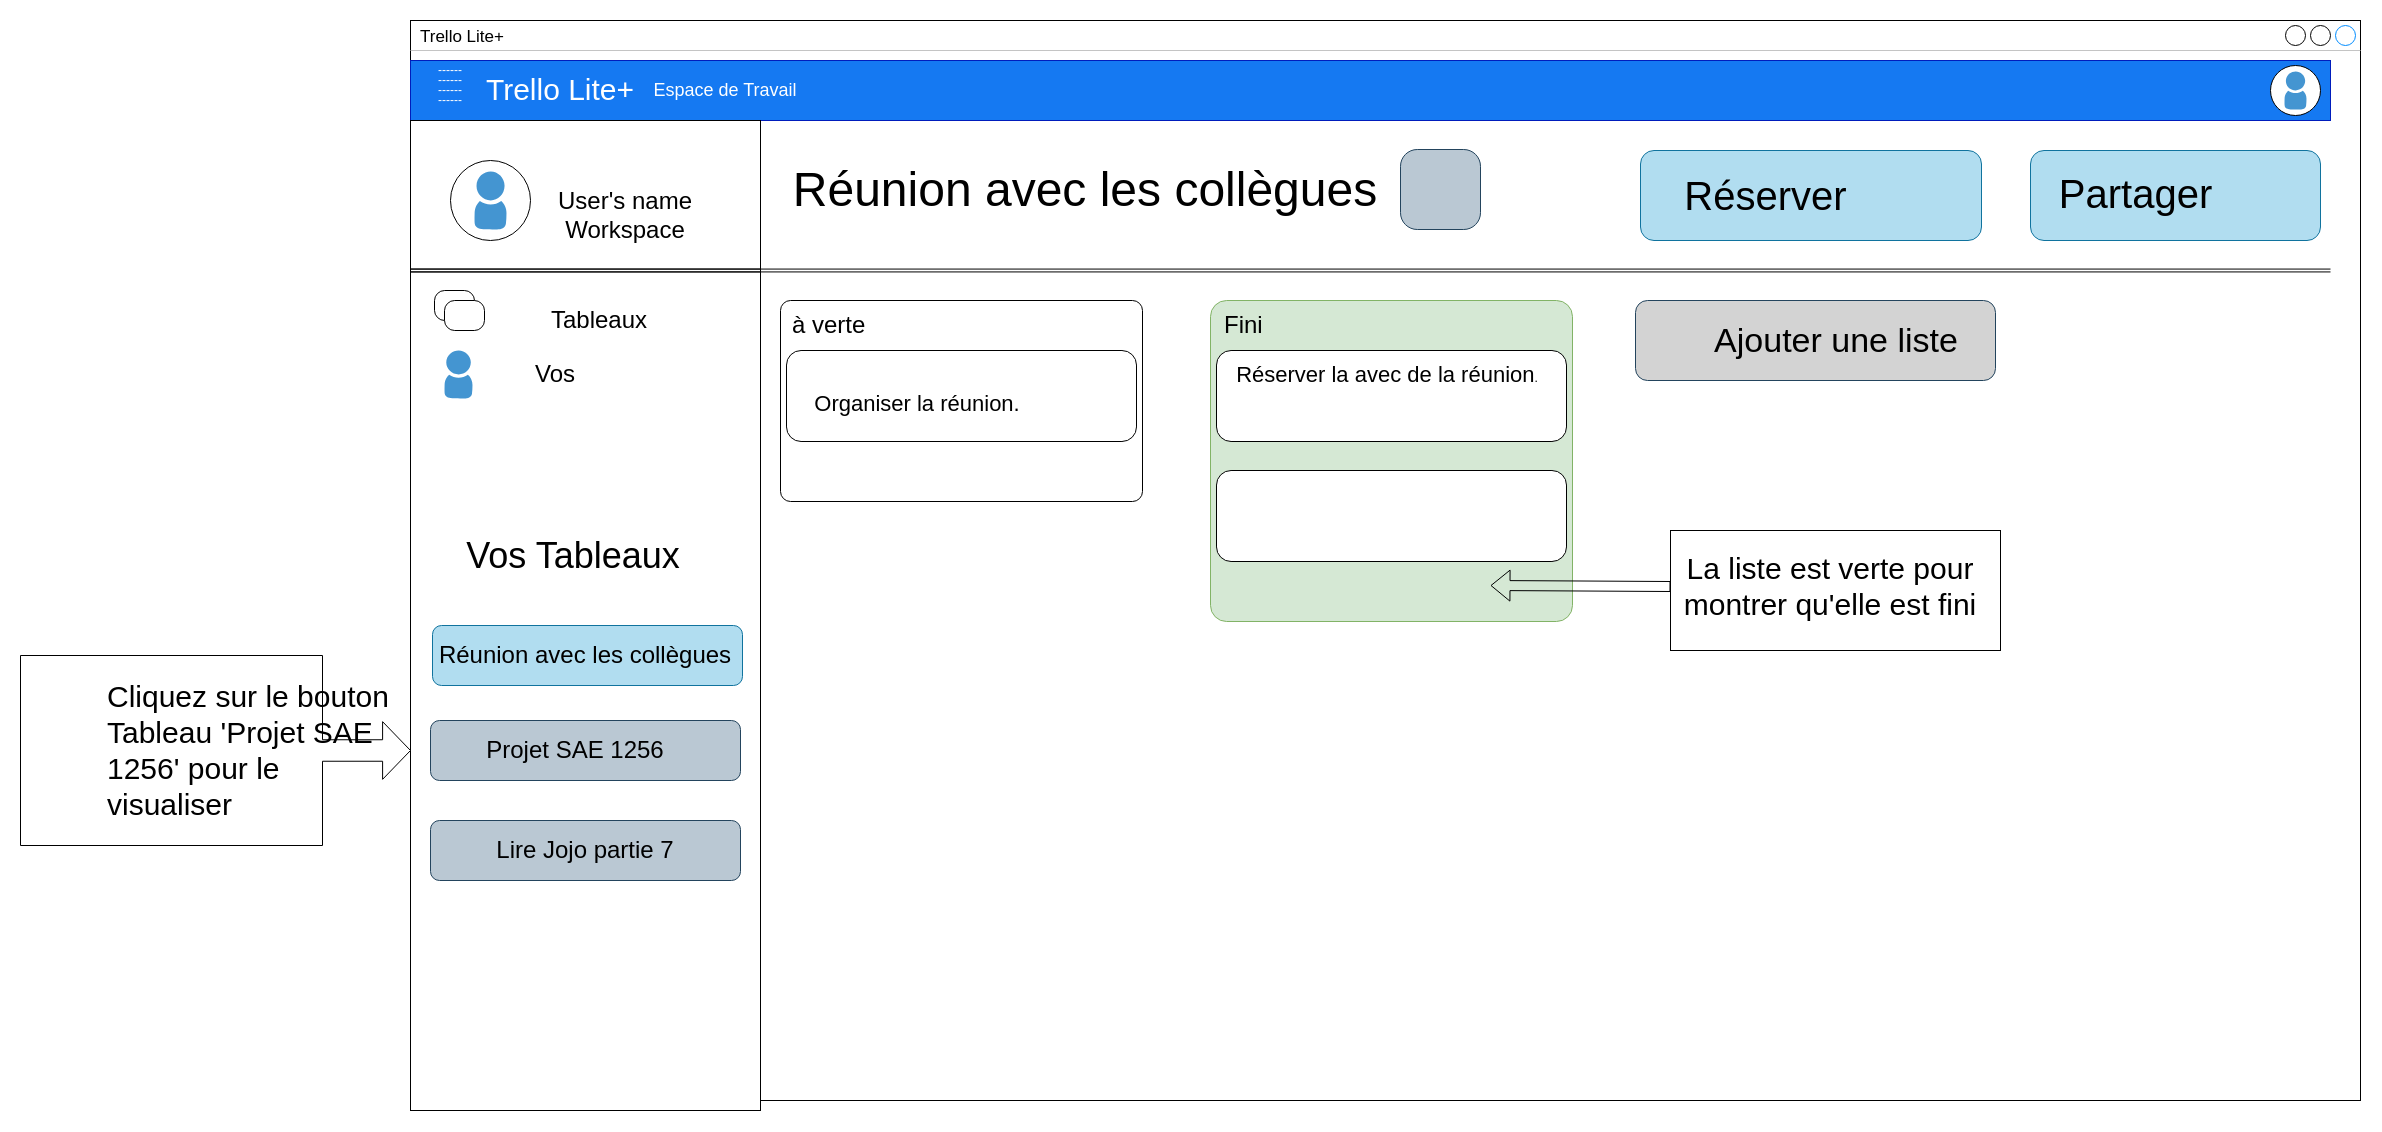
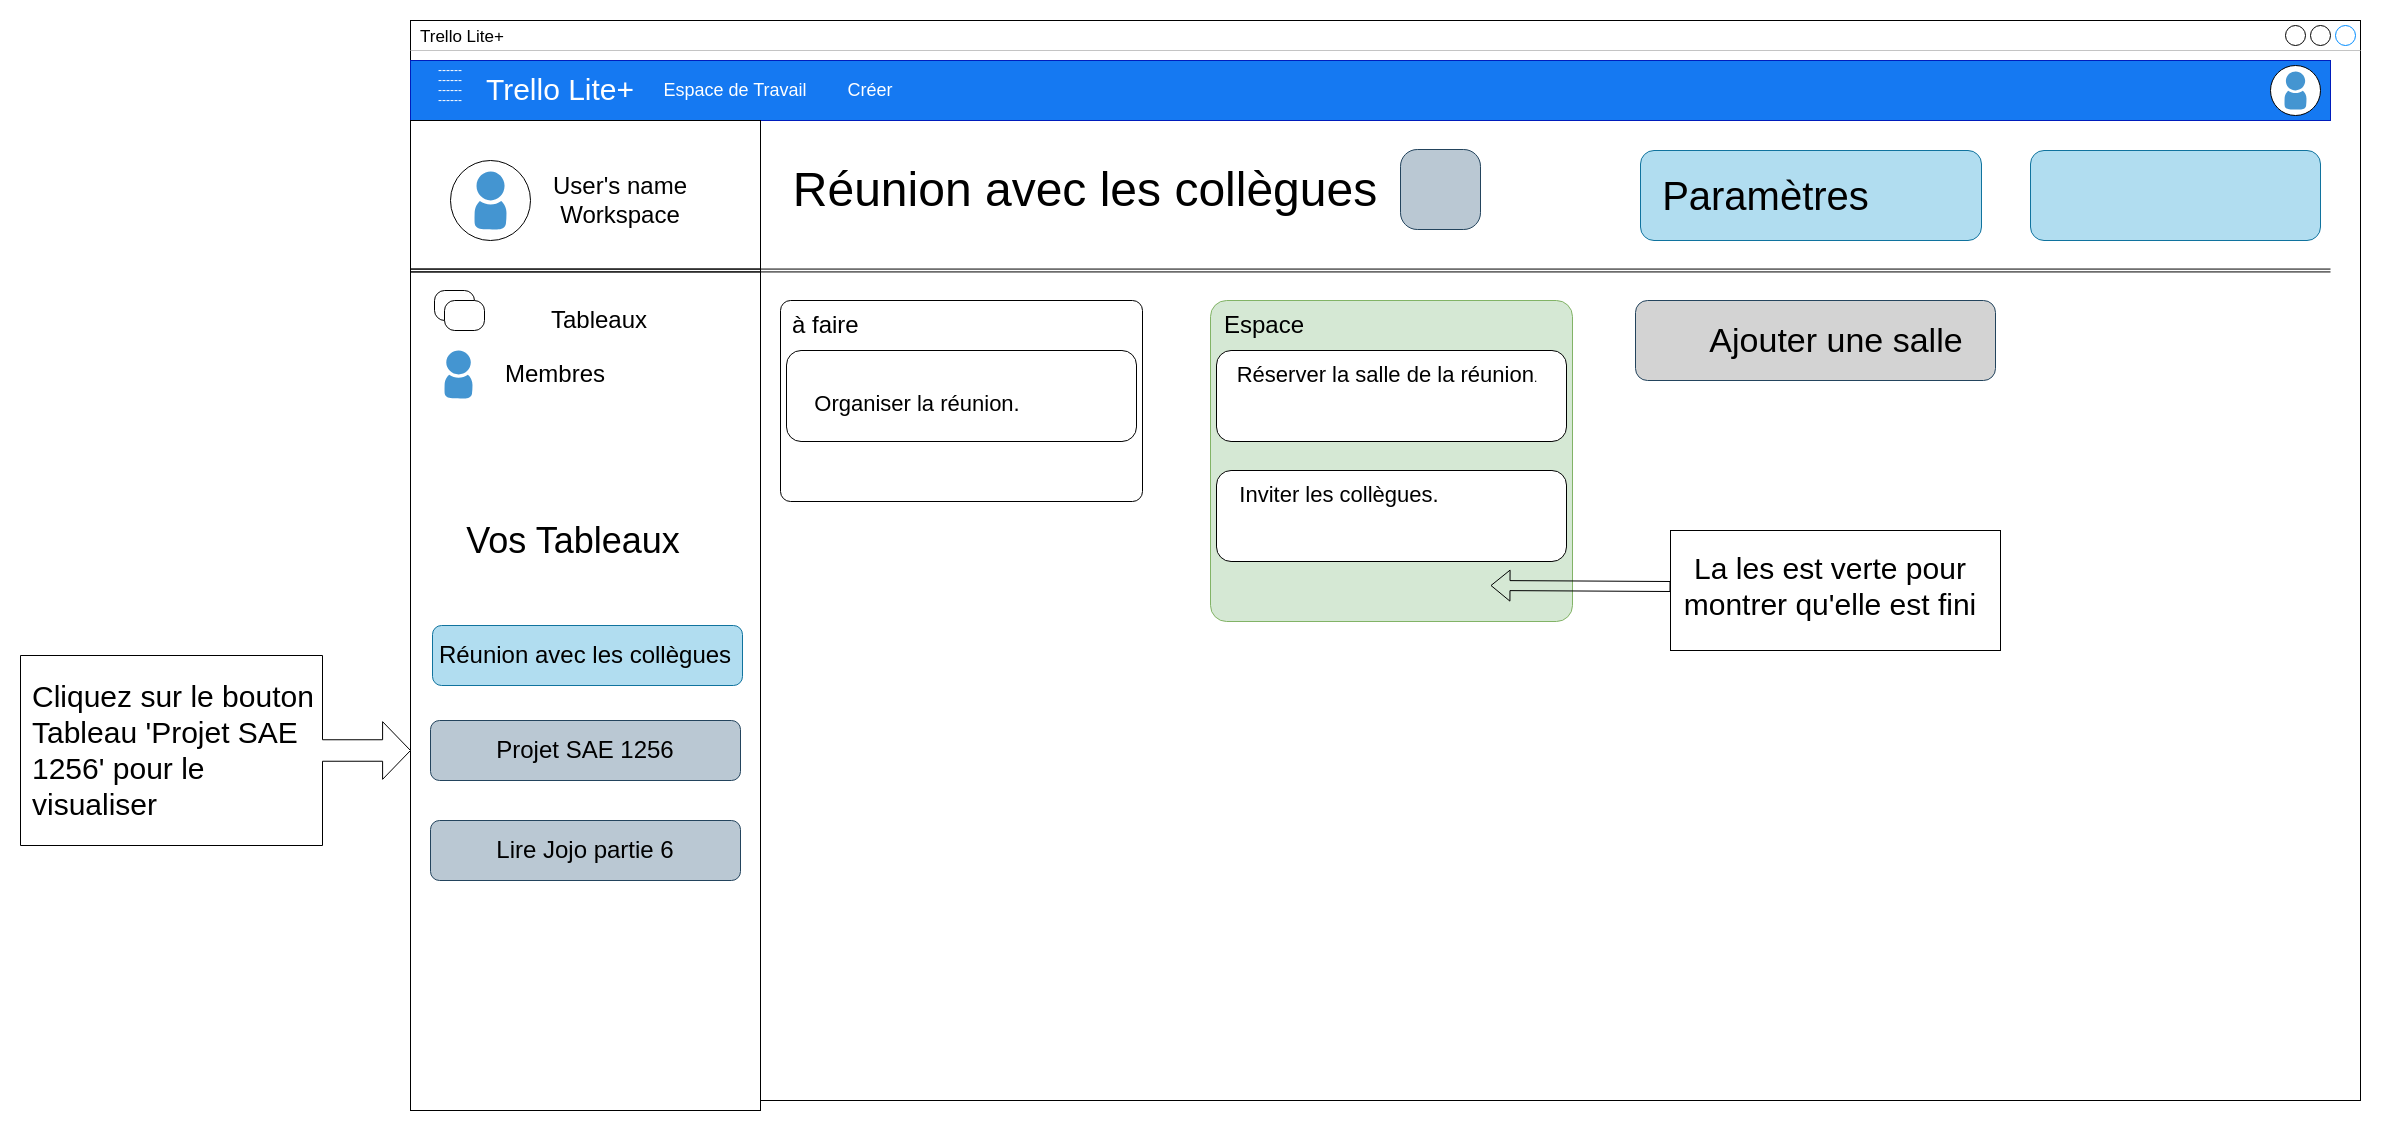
node "Espace de Travail": moved (726, 91) -> (736, 91)
node "Créer": added
node "Partager": removed
node "Réserver": label "Réserver" -> "Paramètres"
node "User's name Workspace": moved (626, 216) -> (621, 201)
node "à verte": label "à verte" -> "à faire"
node "Fini": label "Fini" -> "Espace"
node "Ajouter une liste": label "Ajouter une liste" -> "Ajouter une salle"
node "Vos": label "Vos" -> "Membres"
node "Réserver la avec de la réunion.": label "Réserver la avec de la réunion." -> "Réserver la salle de la réunion."
node "Inviter les collègues.": added
node "Vos Tableaux": moved (574, 556) -> (574, 541)
node "La liste est verte pour montrer qu'elle est fini": label "La liste est verte pour montrer qu'elle est fini" -> "La les est verte pour montrer qu'elle est fini"
node "Cliquez sur le bouton Tableau 'Projet SAE 1256' pour le visualiser": moved (251, 751) -> (176, 751)
node "Projet SAE 1256": moved (576, 751) -> (586, 751)
node "Lire Jojo partie 7": label "Lire Jojo partie 7" -> "Lire Jojo partie 6"
